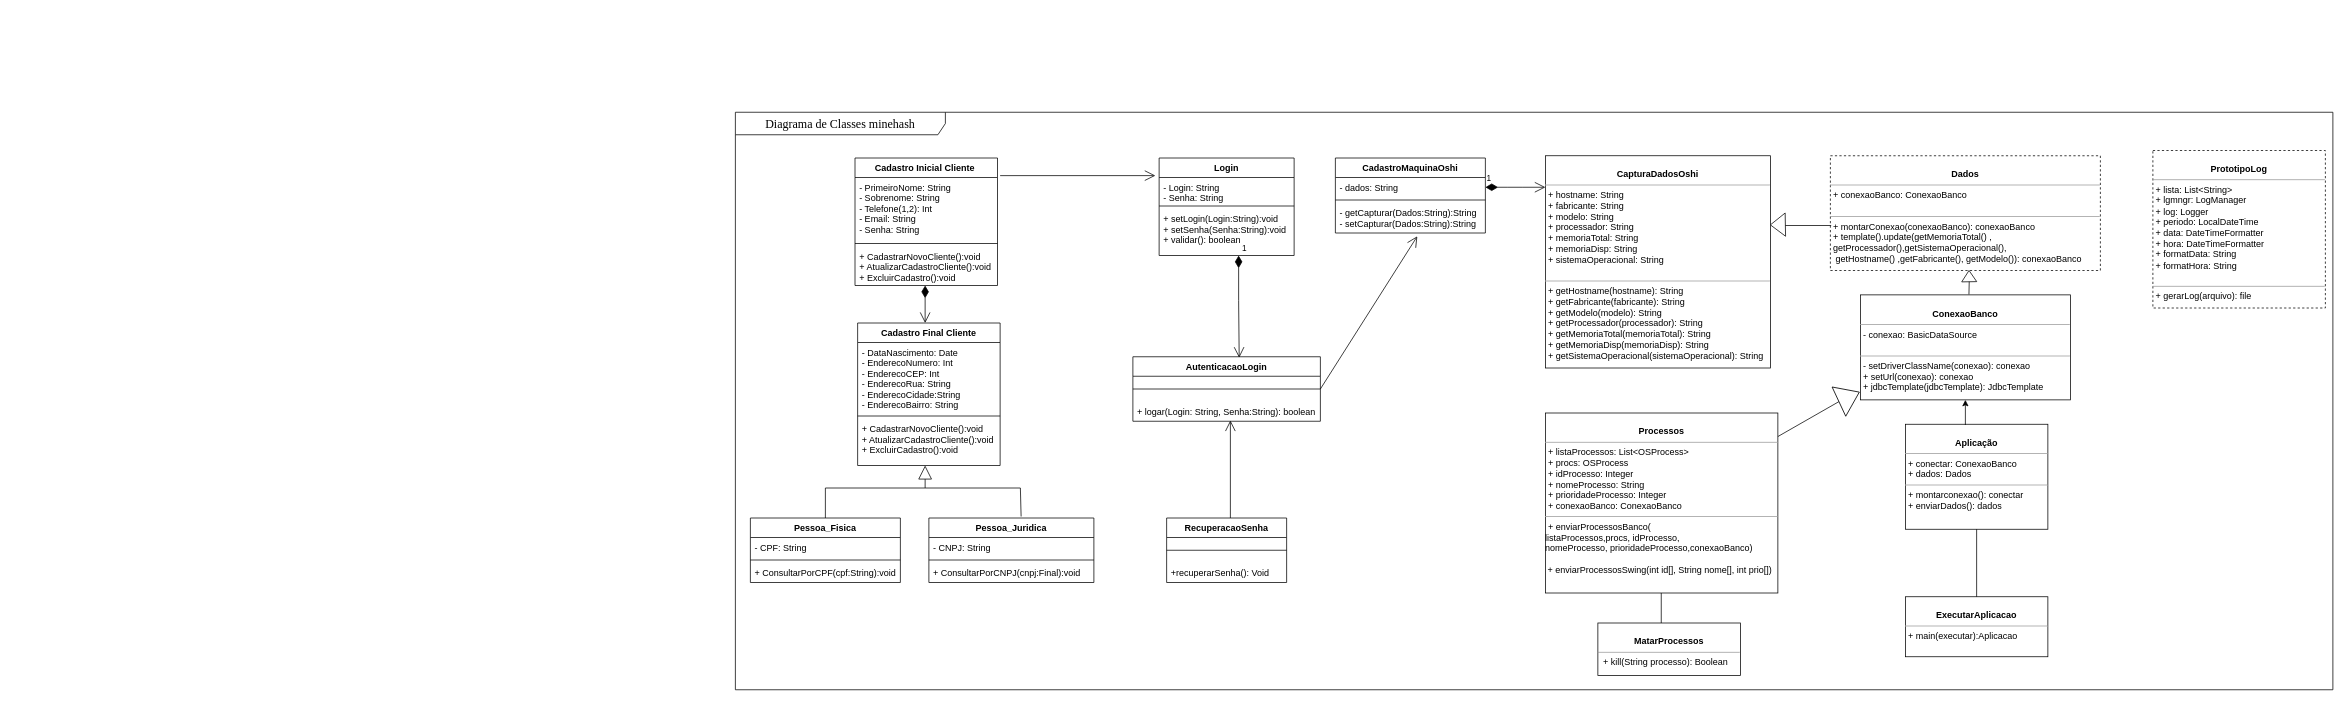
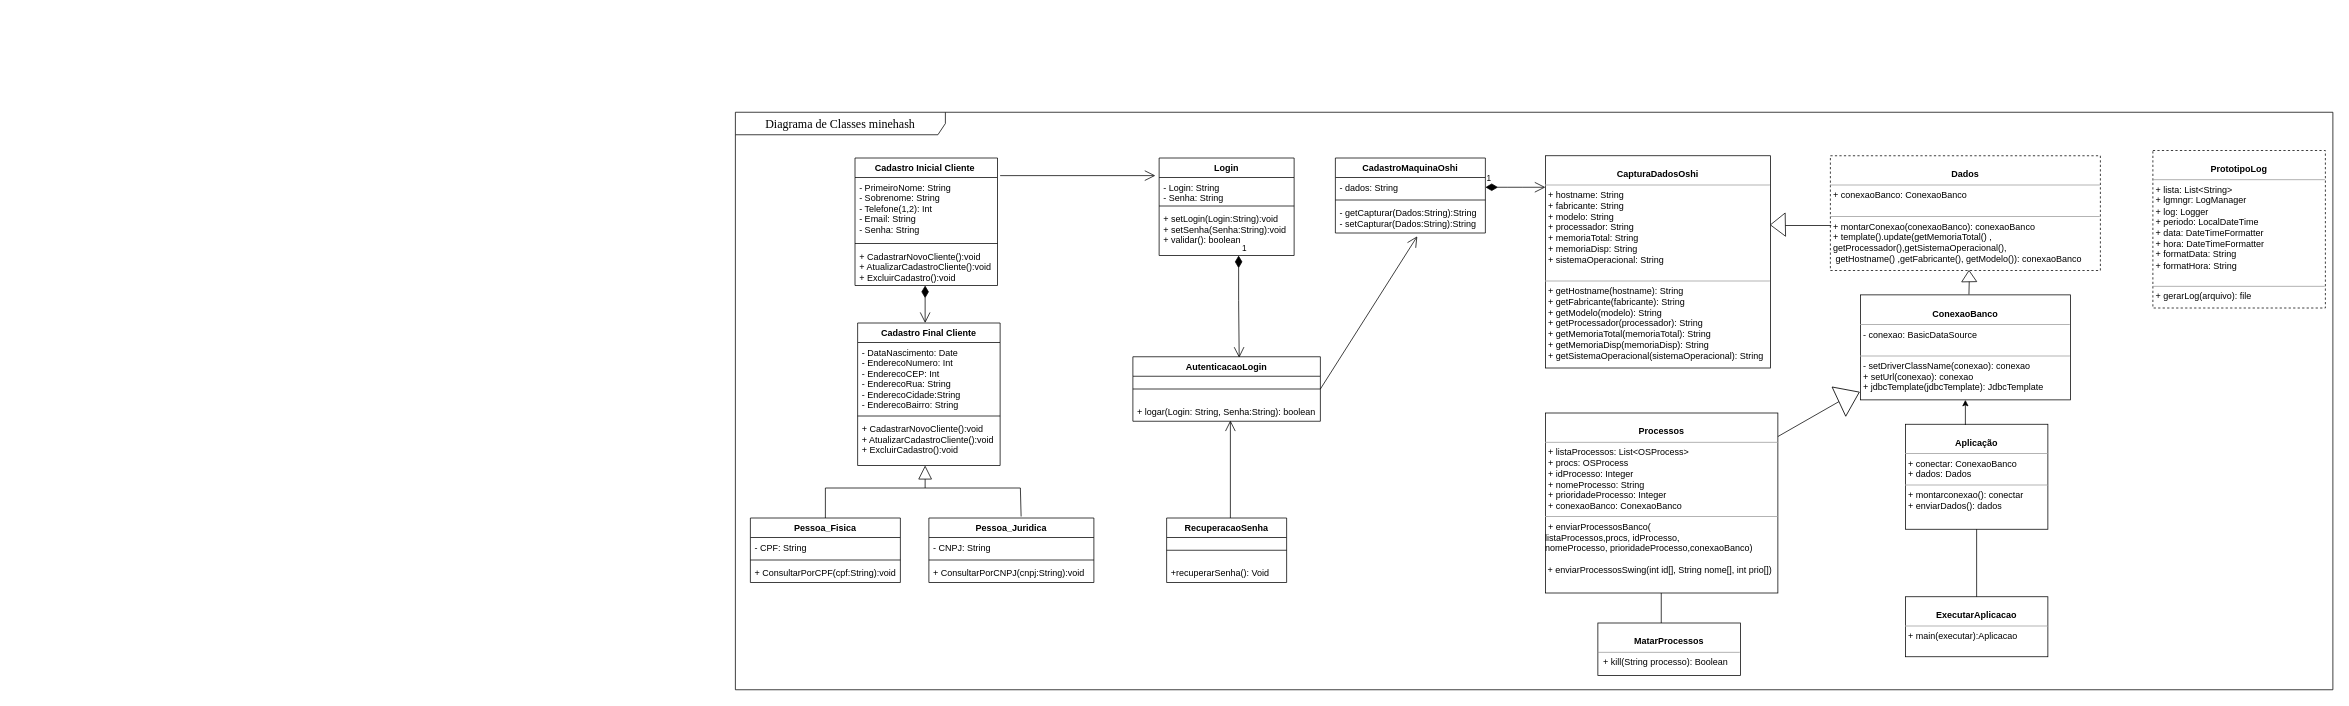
node "+ ConsultarPorCNPJ(cnpj:Final):void": label "+ ConsultarPorCNPJ(cnpj:Final):void" -> "+ ConsultarPorCNPJ(cnpj:String):void"
